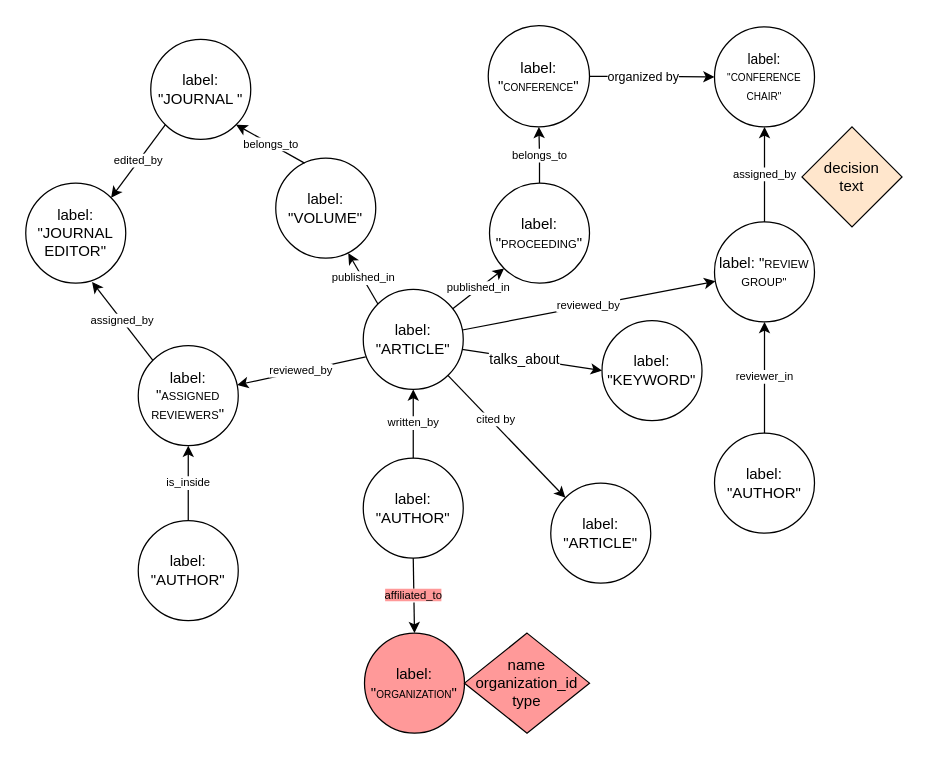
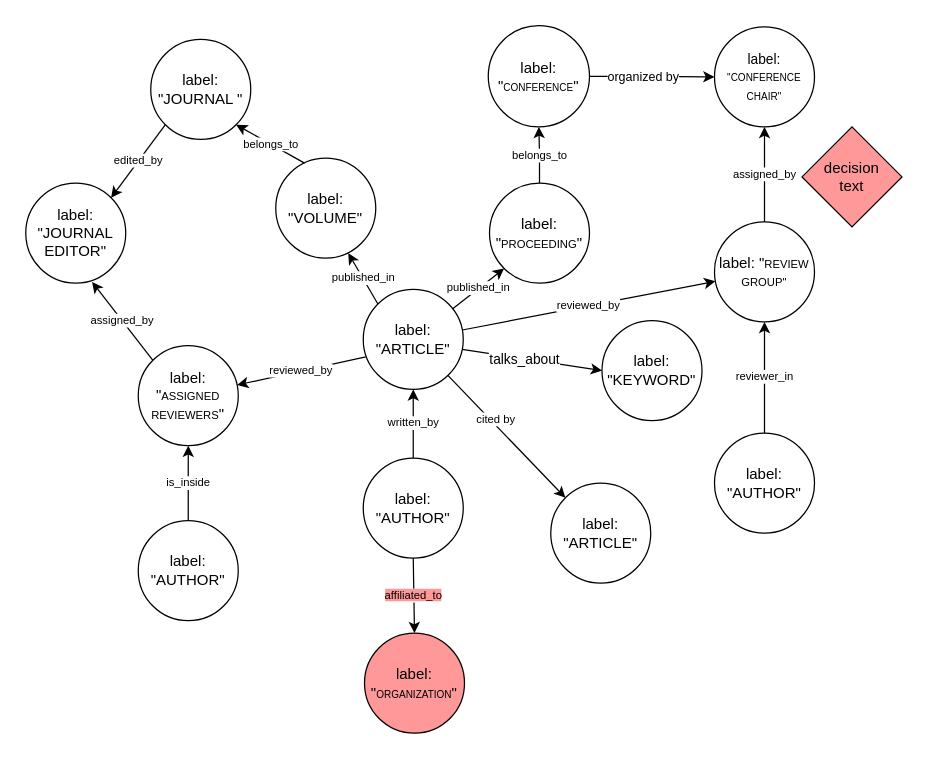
node "decision text": fillcolor #ffe6cc -> #ff9999
node "name organization_id type": removed
